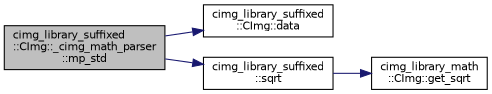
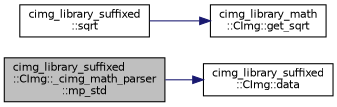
edge "cimg_library_suffixed ::CImg::_cimg_math_parser ::mp_std" -> "cimg_library_suffixed ::sqrt": removed
